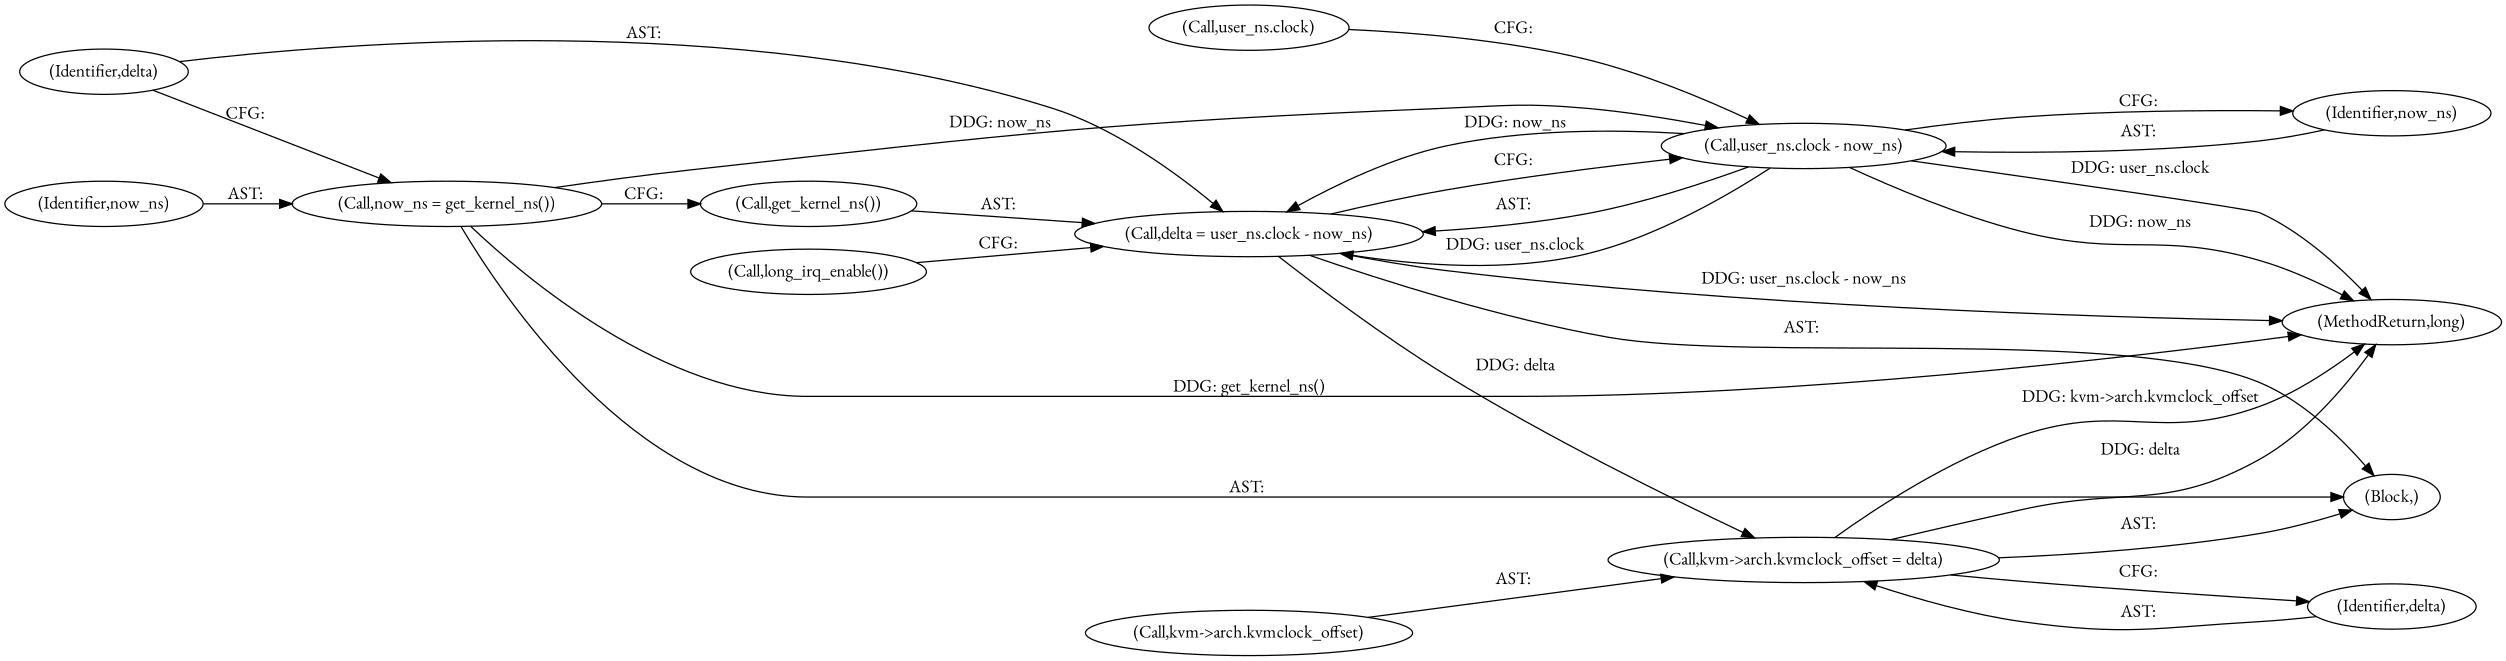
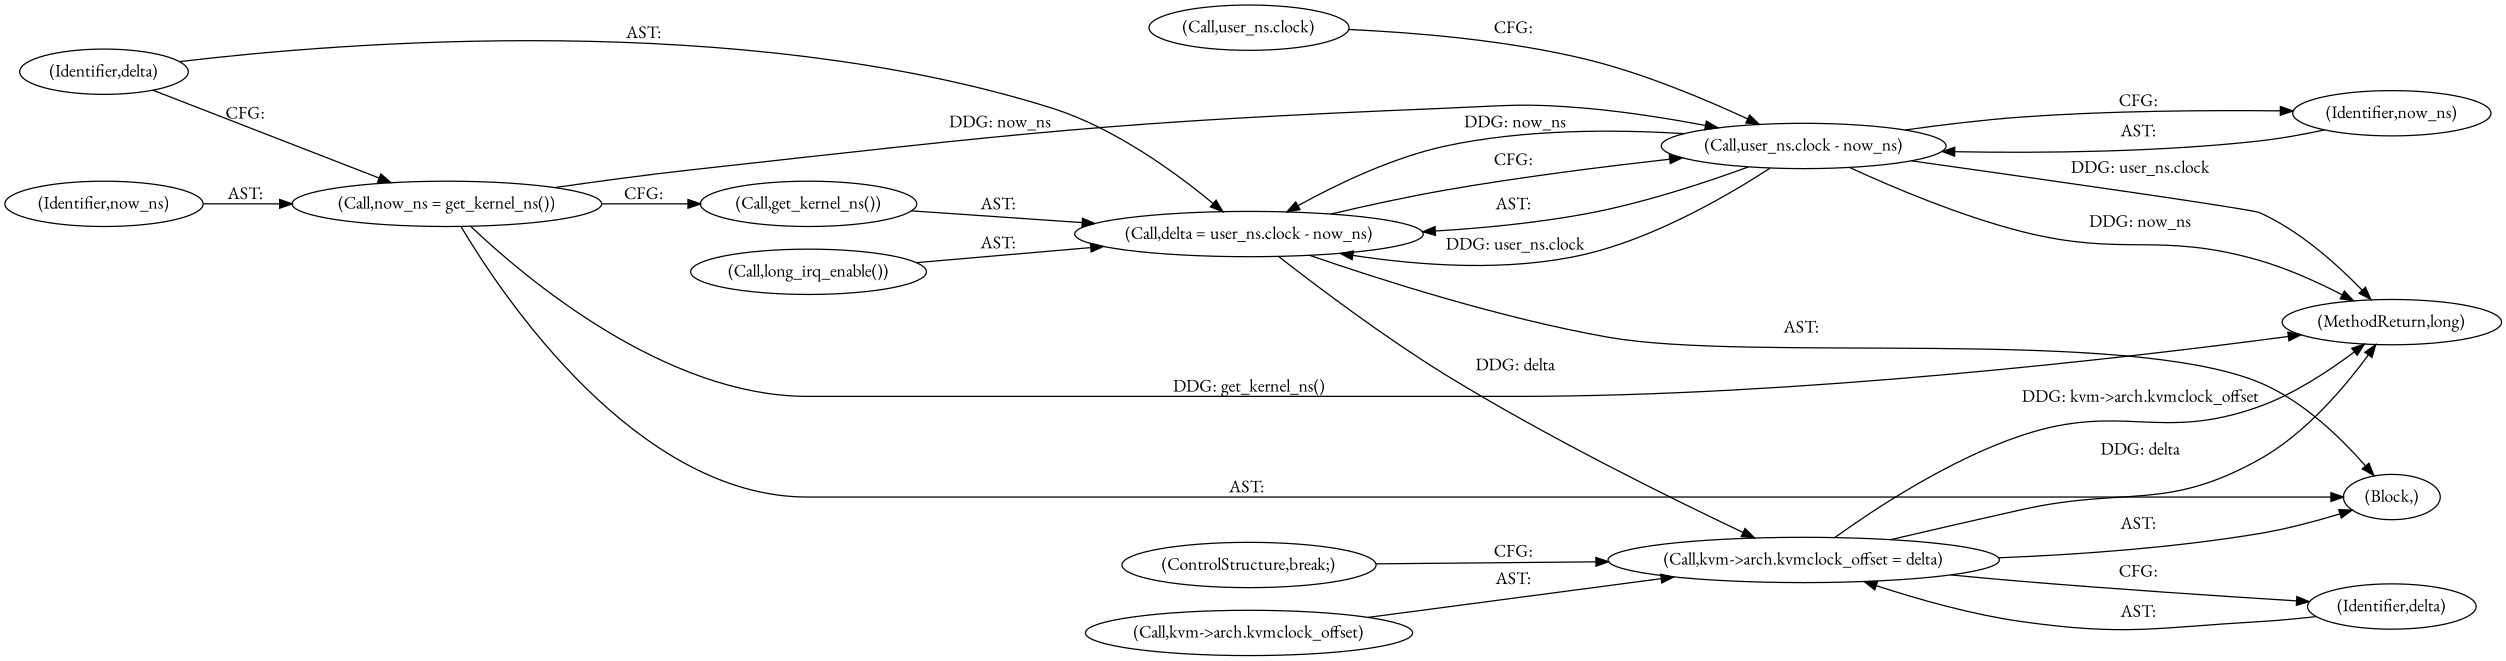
edge "(Call,long_irq_enable())" -> "(Call,delta = user_ns.clock - now_ns)": label "CFG: " -> "AST: "
edge "(Call,delta = user_ns.clock - now_ns)" -> "(MethodReturn,long)": removed, label "DDG: user_ns.clock - now_ns"
node "(ControlStructure,break;)": added
